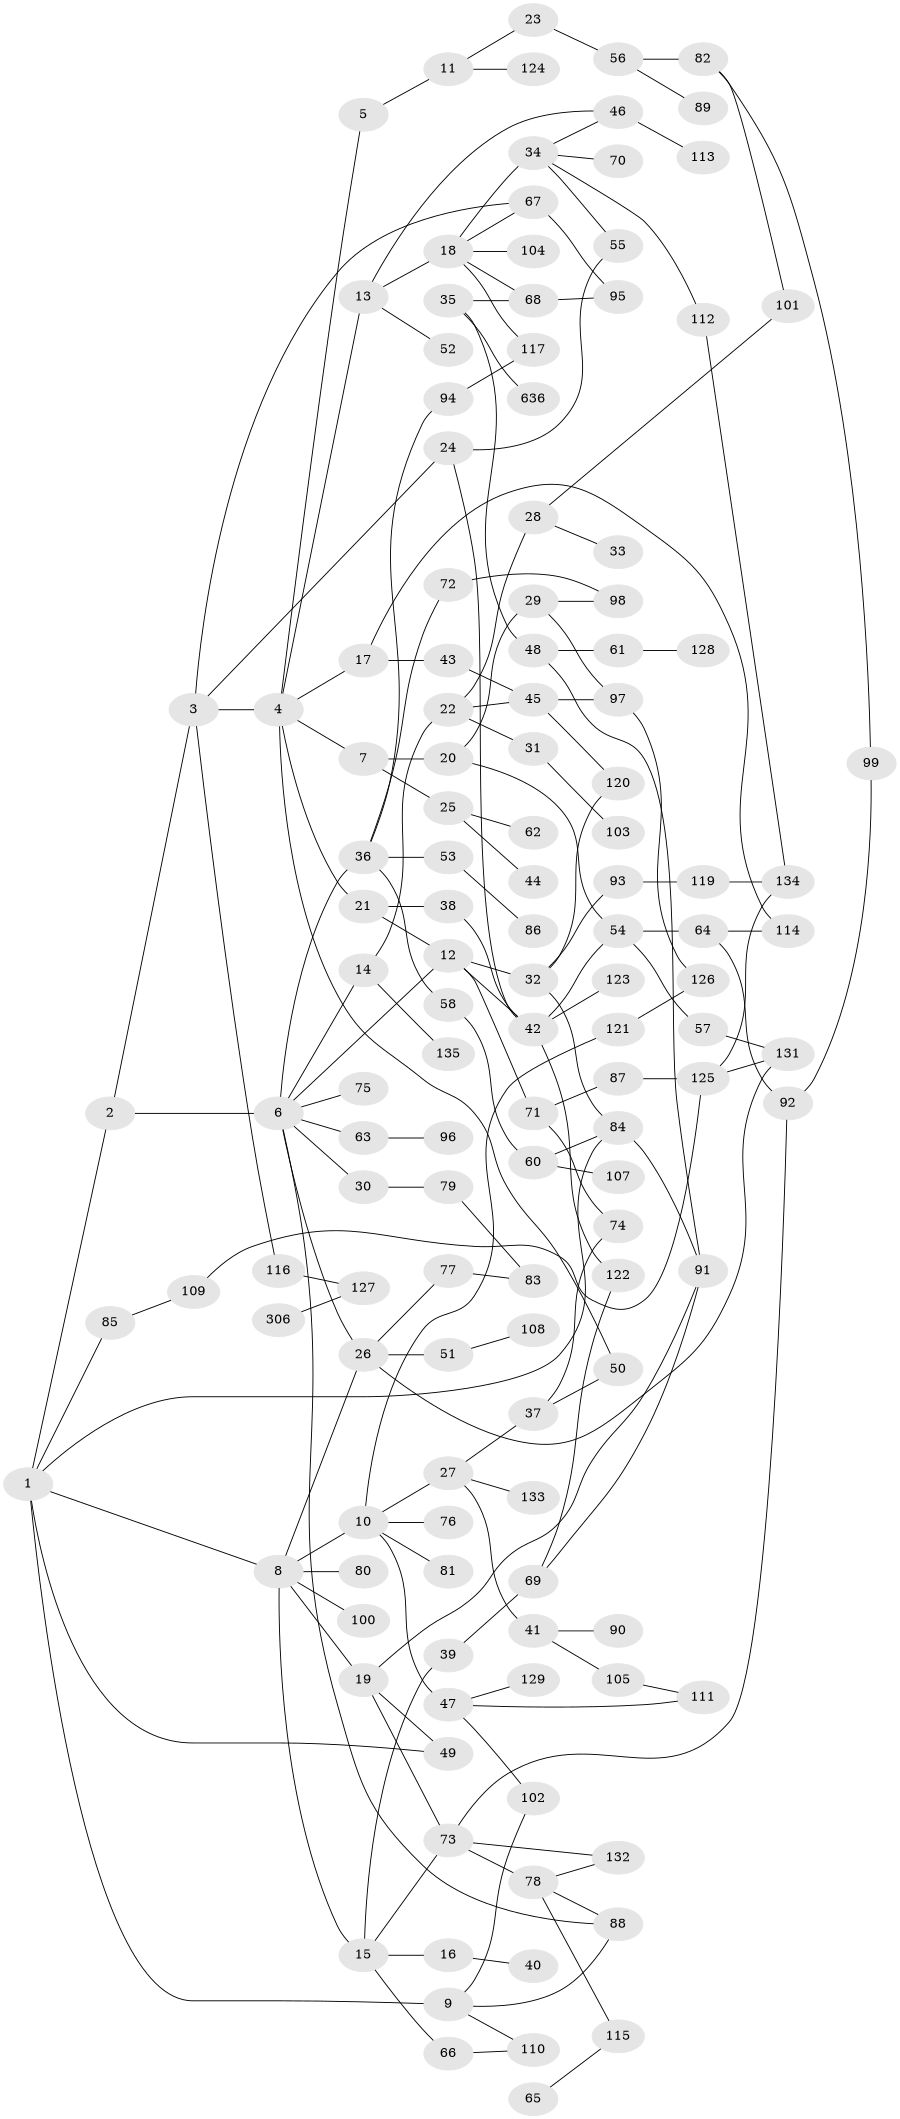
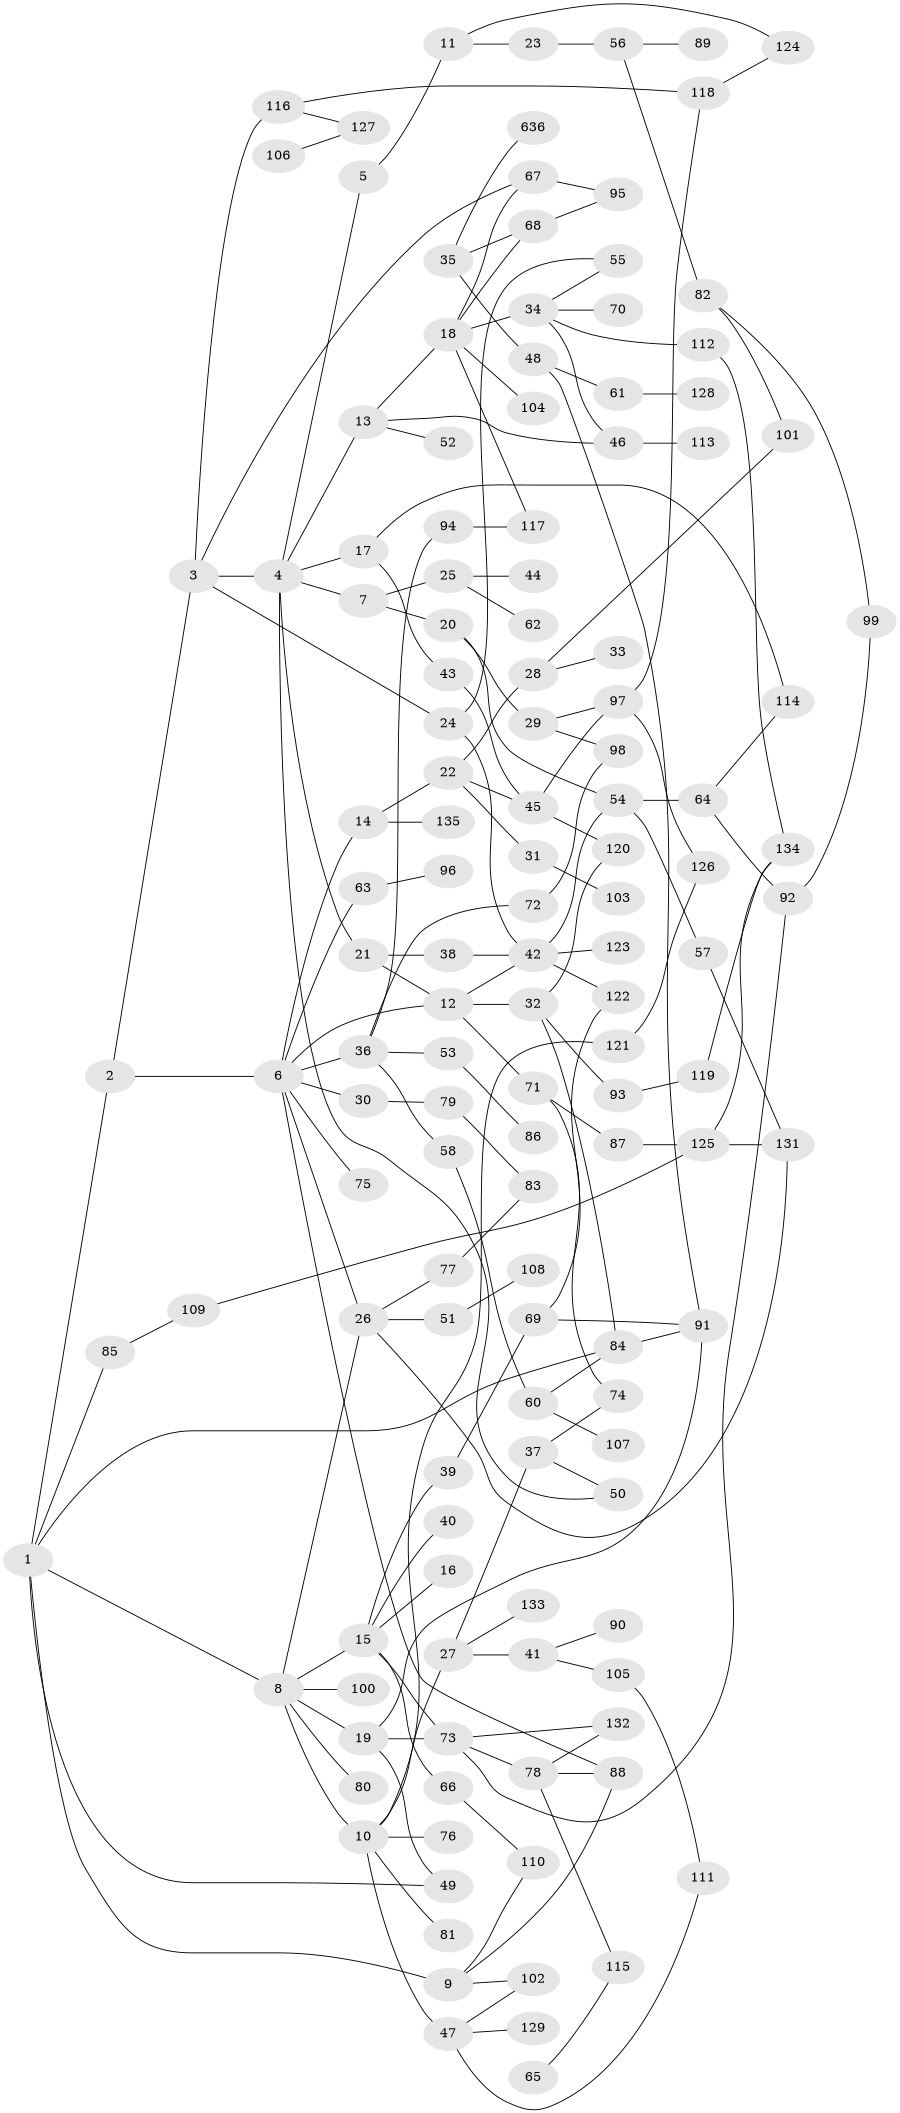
node "118": added
node "306": label "306" -> "106"
edge "16" -- "40": now "15" -- "40"
